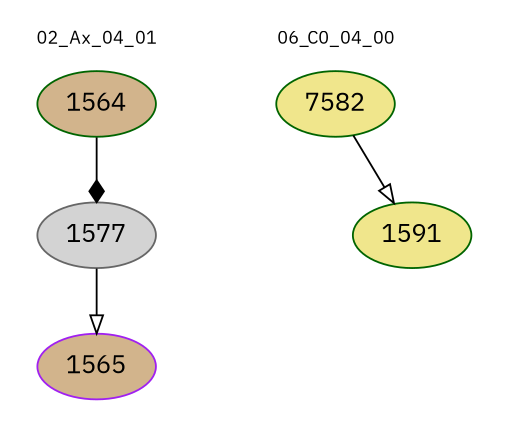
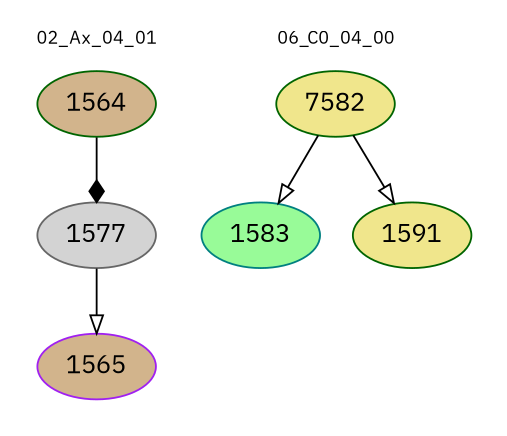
node "1583": added
